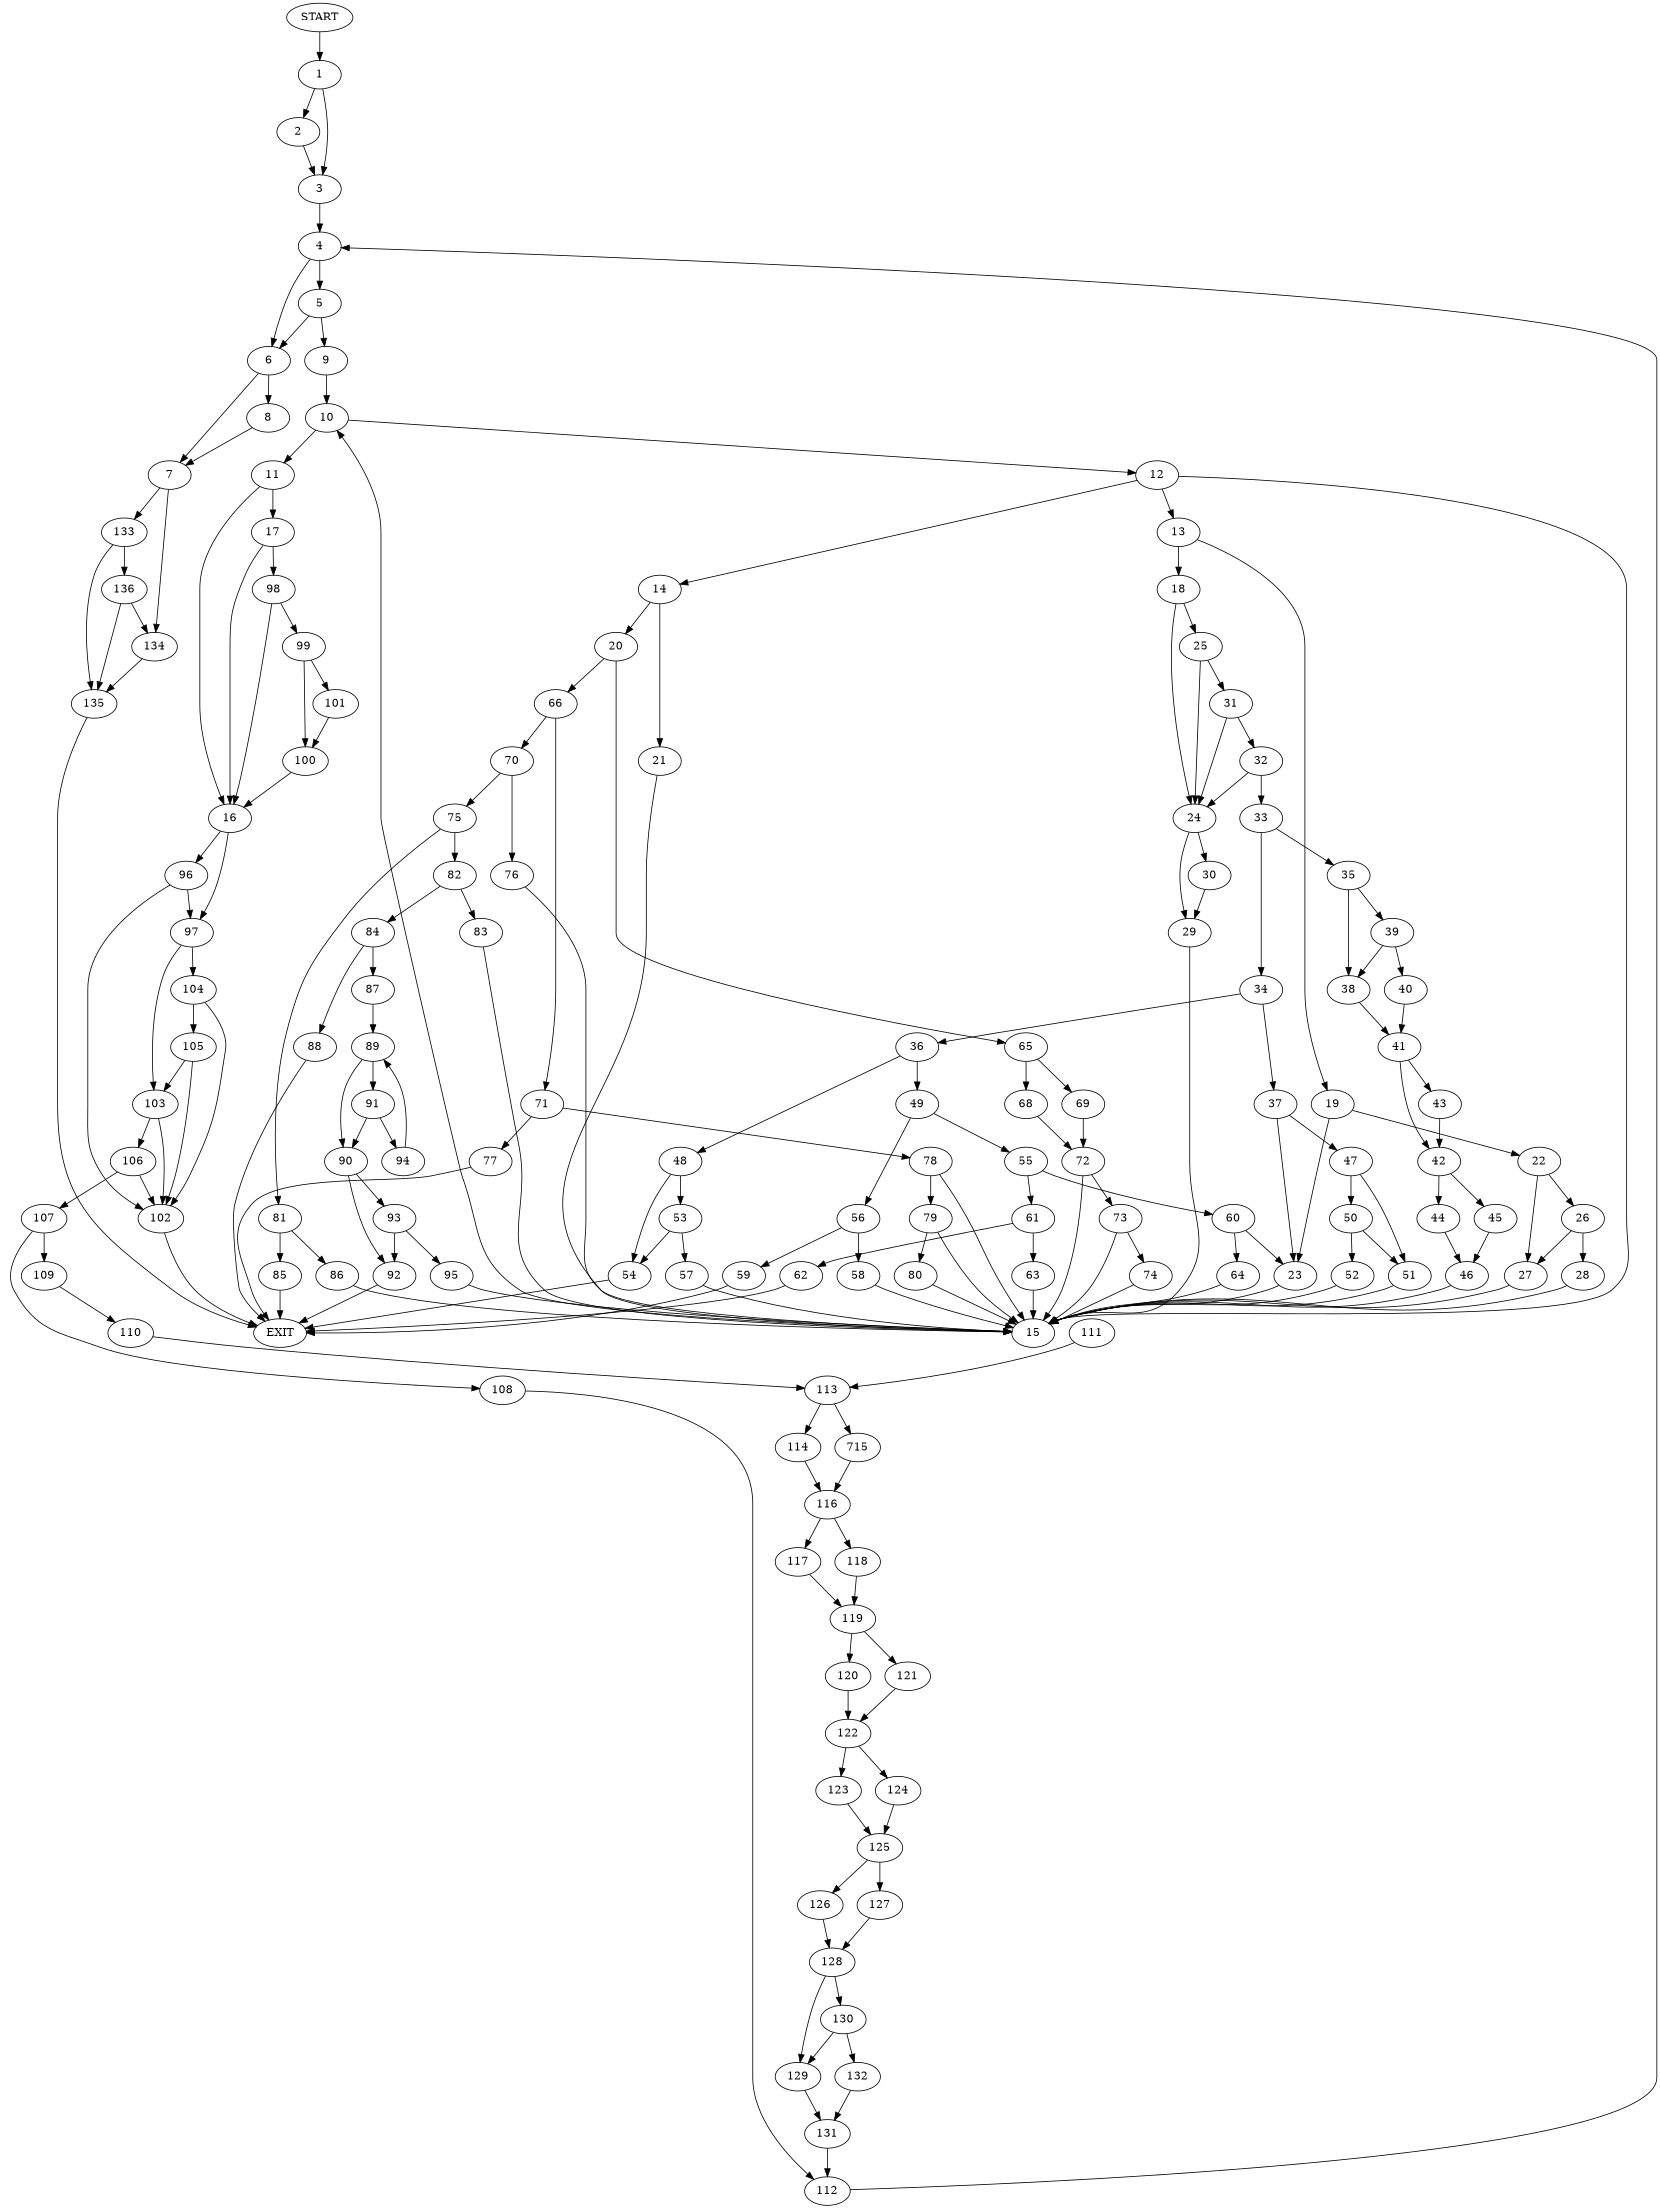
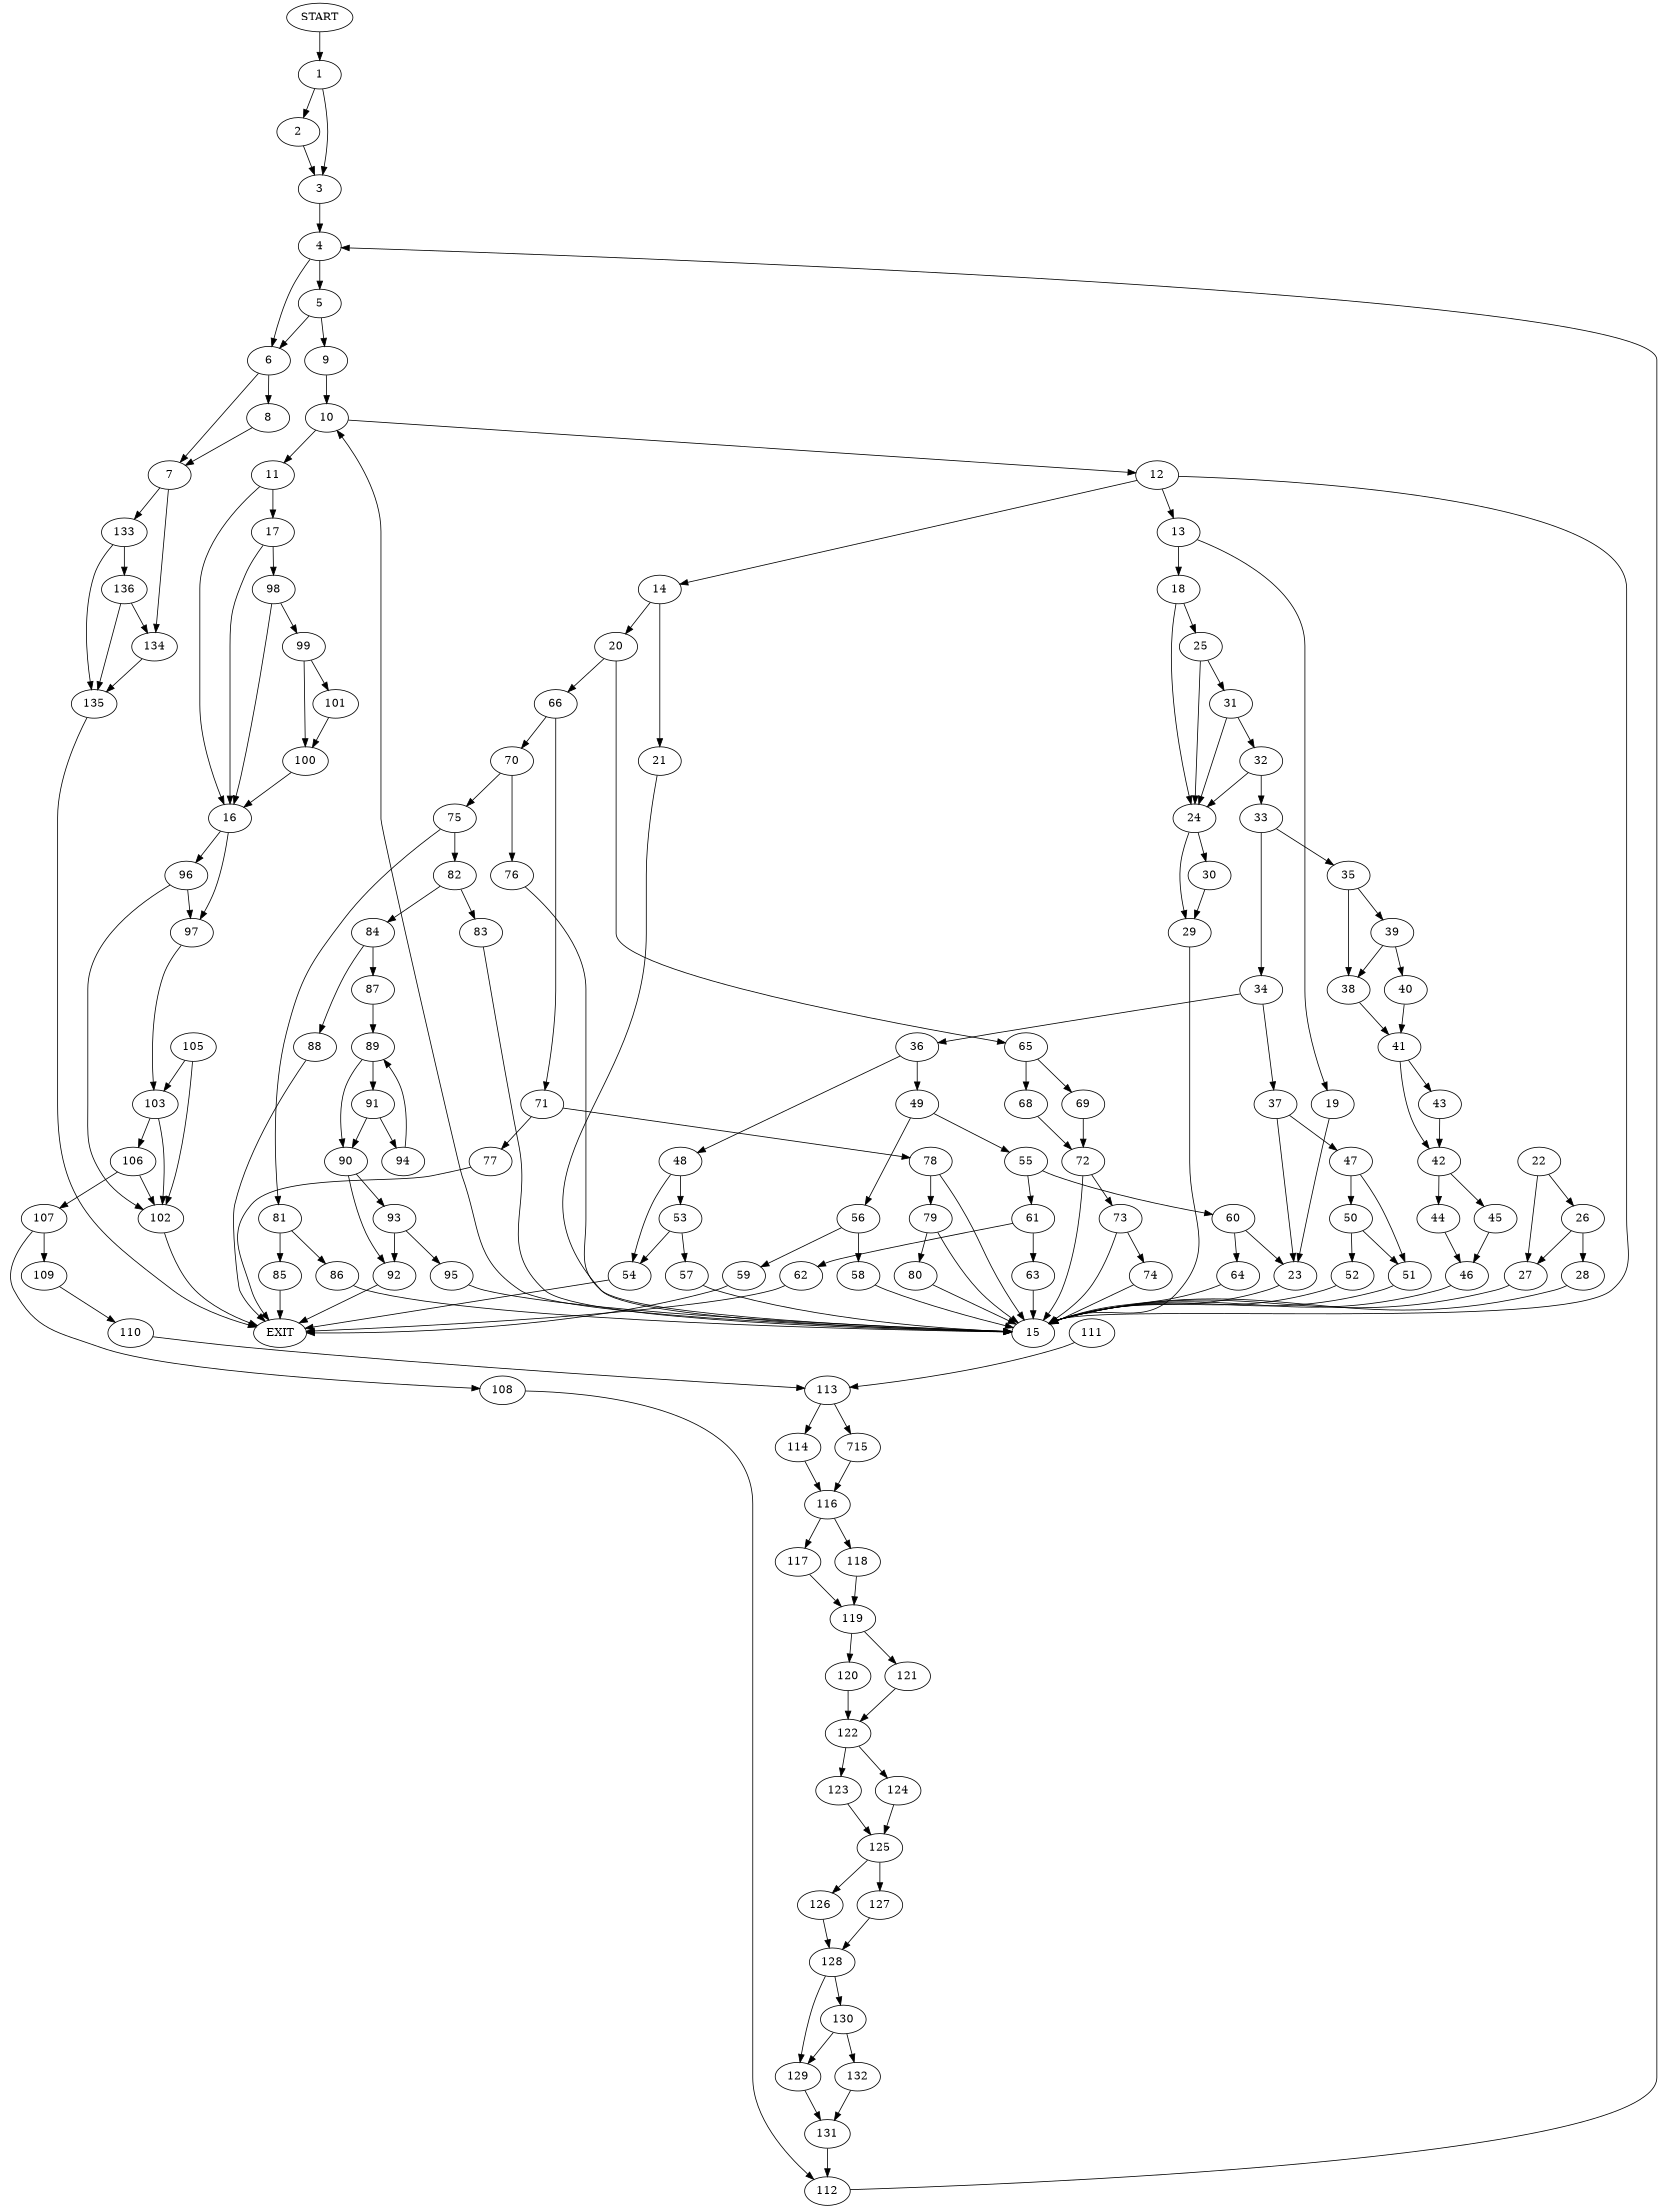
node "104": removed
edge "19" -> "22": removed
